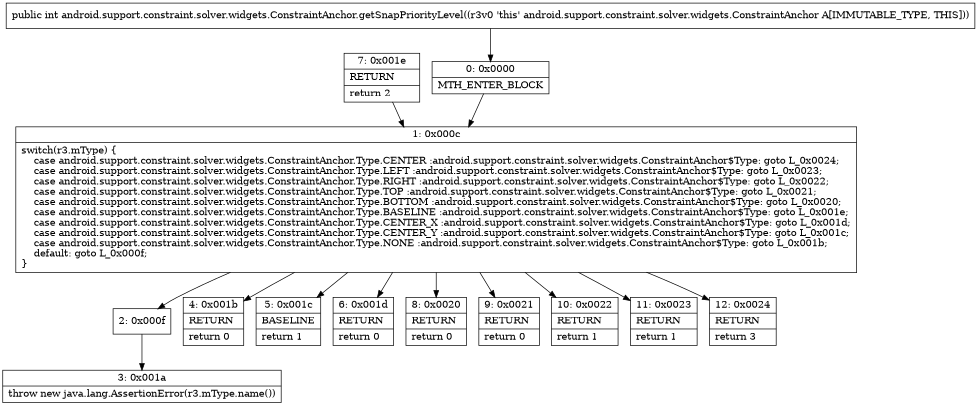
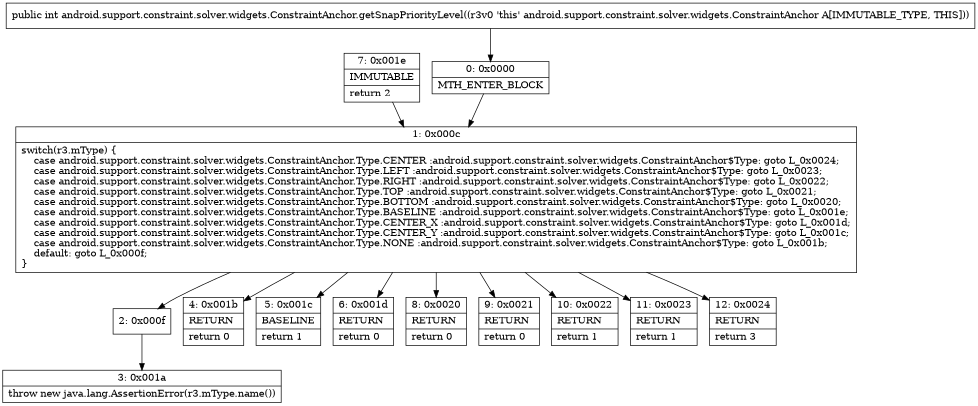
node "7: 0x001e": text "RETURN" -> "IMMUTABLE"
